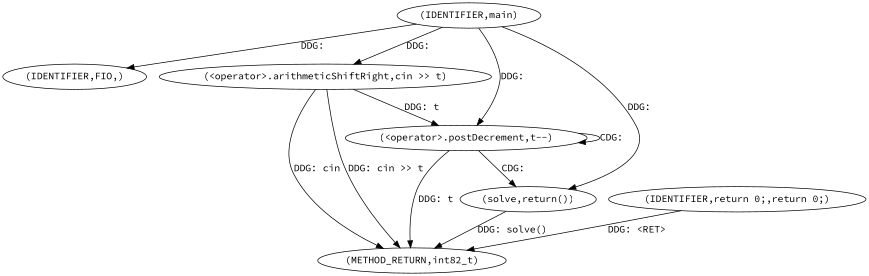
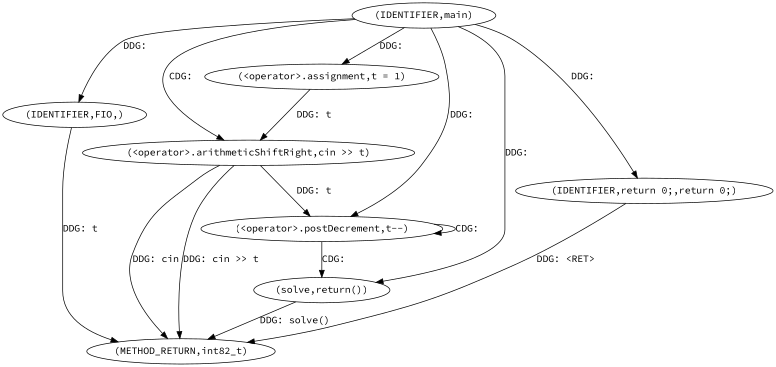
edge "(IDENTIFIER,main)" -> "(<operator>.arithmeticShiftRight,cin >> t)": label "DDG: " -> "CDG: "
node "(<operator>.assignment,t = 1)": added
edge "(IDENTIFIER,main)" -> "(IDENTIFIER,return 0;,return 0;)": added, label "DDG:"
edge "(<operator>.postDecrement,t--)" -> "(METHOD_RETURN,int82_t)": now "(IDENTIFIER,FIO,)" -> "(METHOD_RETURN,int82_t)"
